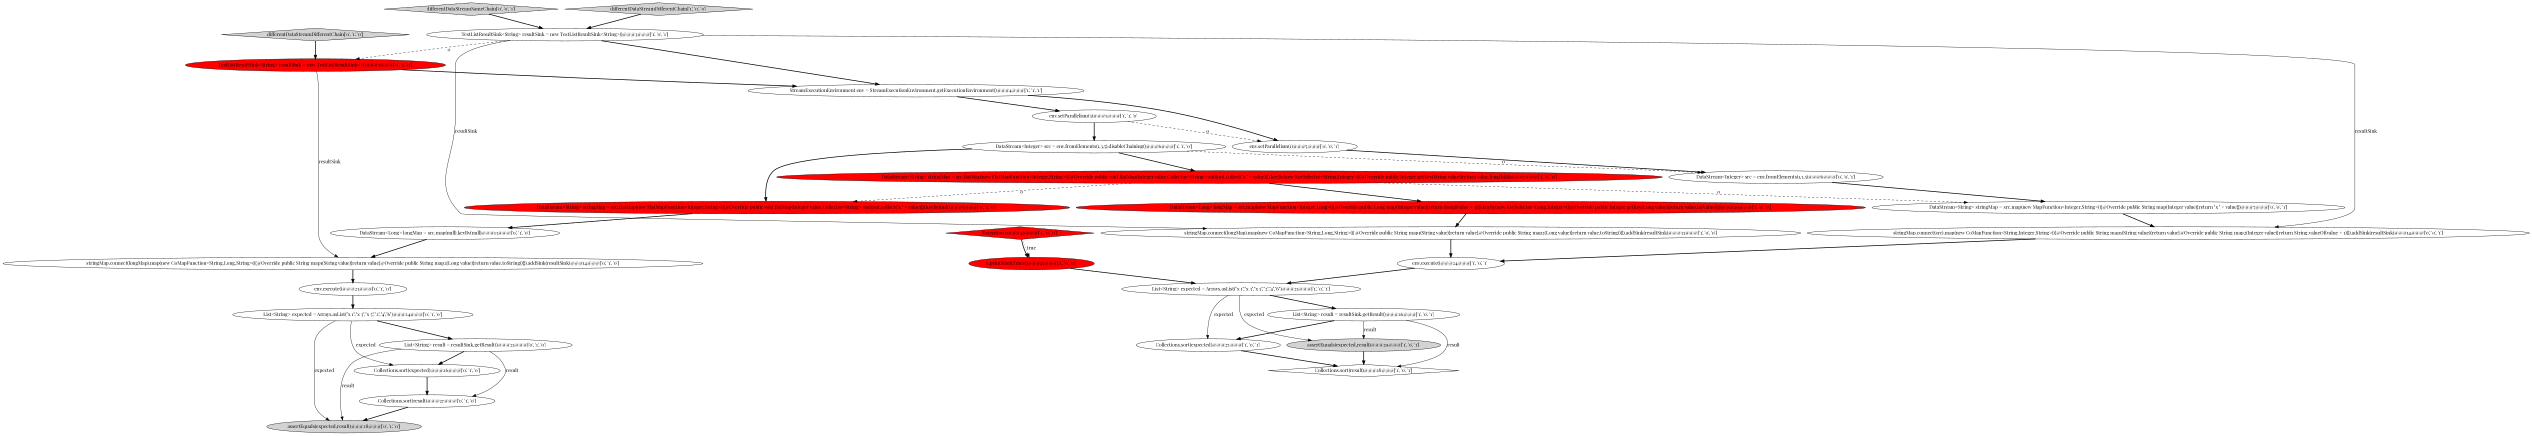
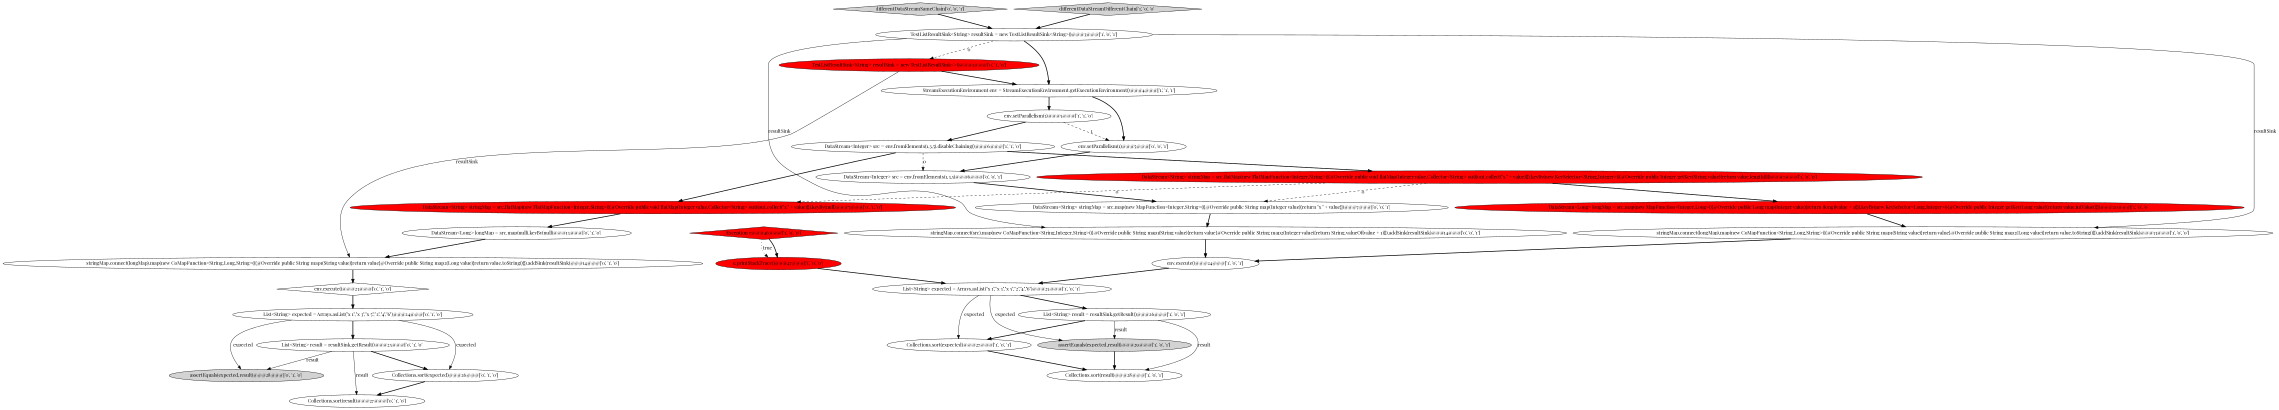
node "differentDataStreamDifferentChain['0', '1', '0']": removed
edge "env.setParallelism(3)@@@5@@@['1', '1', '0']" -> "env.setParallelism(1)@@@5@@@['0', '0', '1']": label "0" -> "1"
node "env.execute()@@@23@@@['0', '1', '0']": shape ellipse -> diamond
node "Collections.sort(result)@@@28@@@['1', '0', '1']": shape diamond -> ellipse
edge "Collections.sort(result)@@@27@@@['0', '1', '0']" -> "assertEquals(expected,result)@@@28@@@['0', '1', '0']": removed
